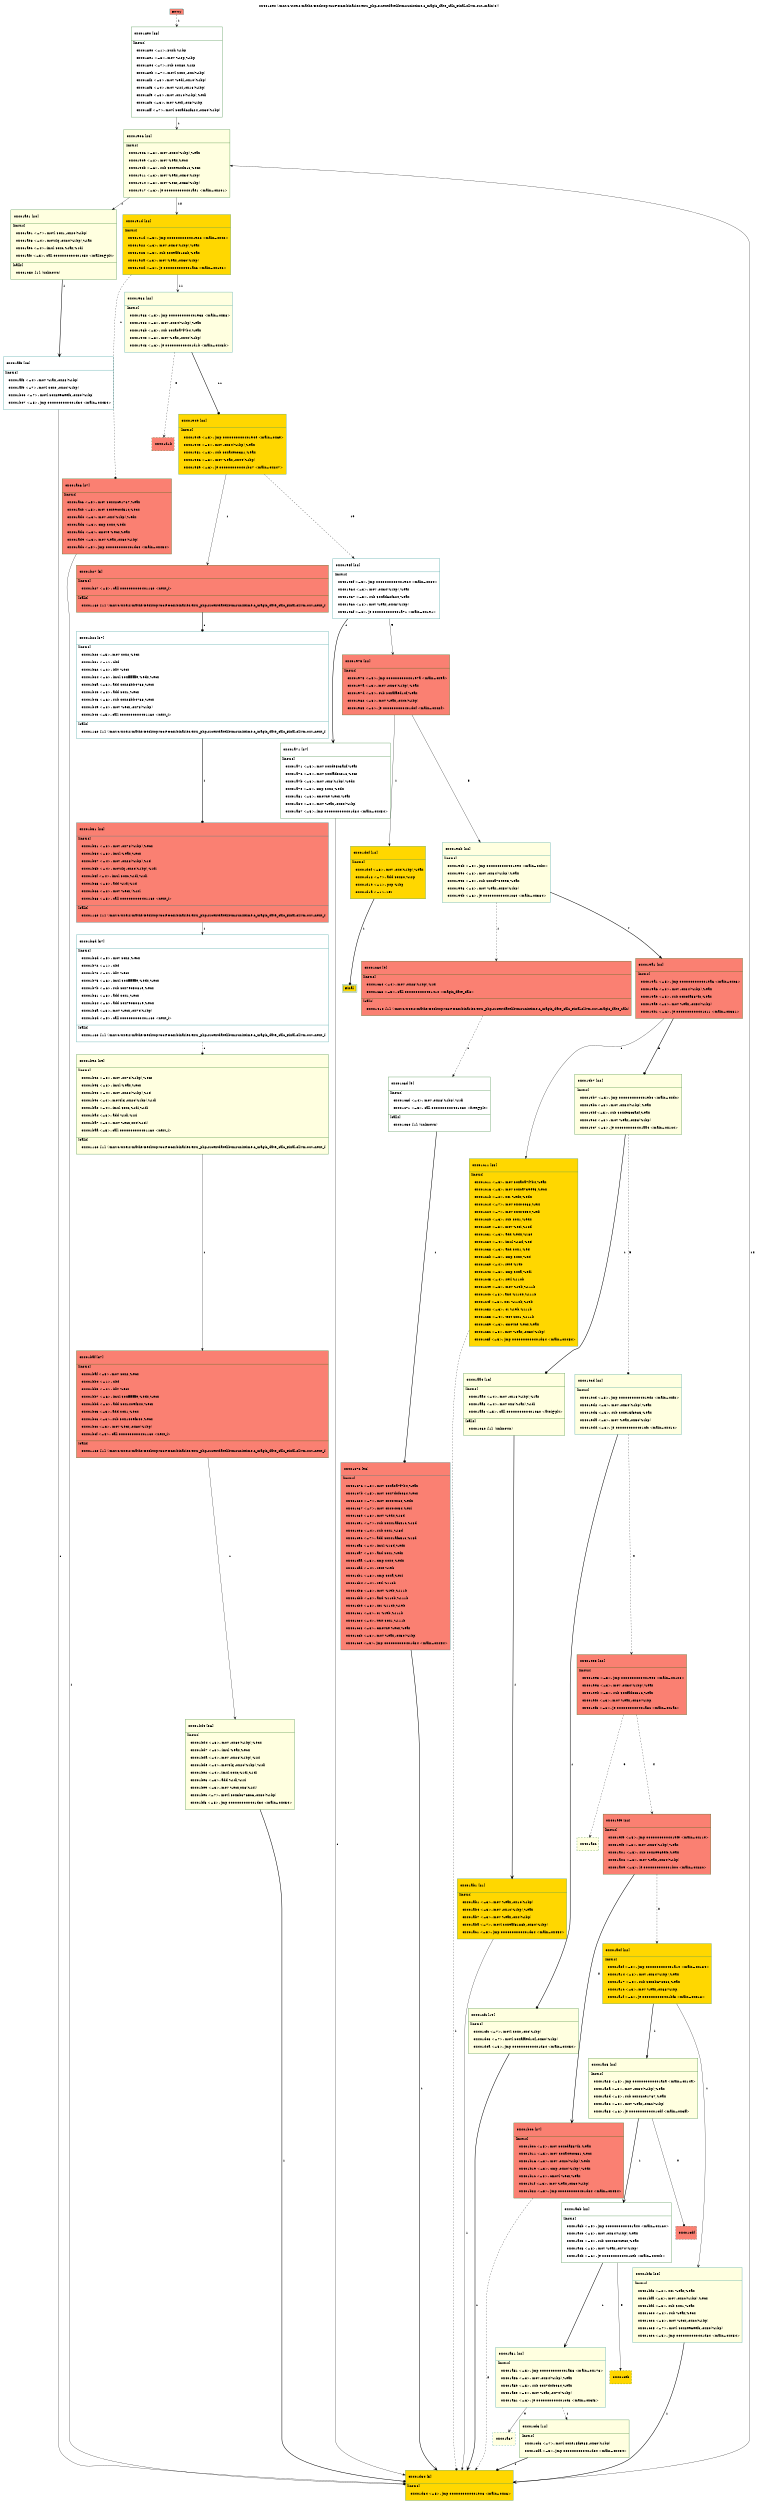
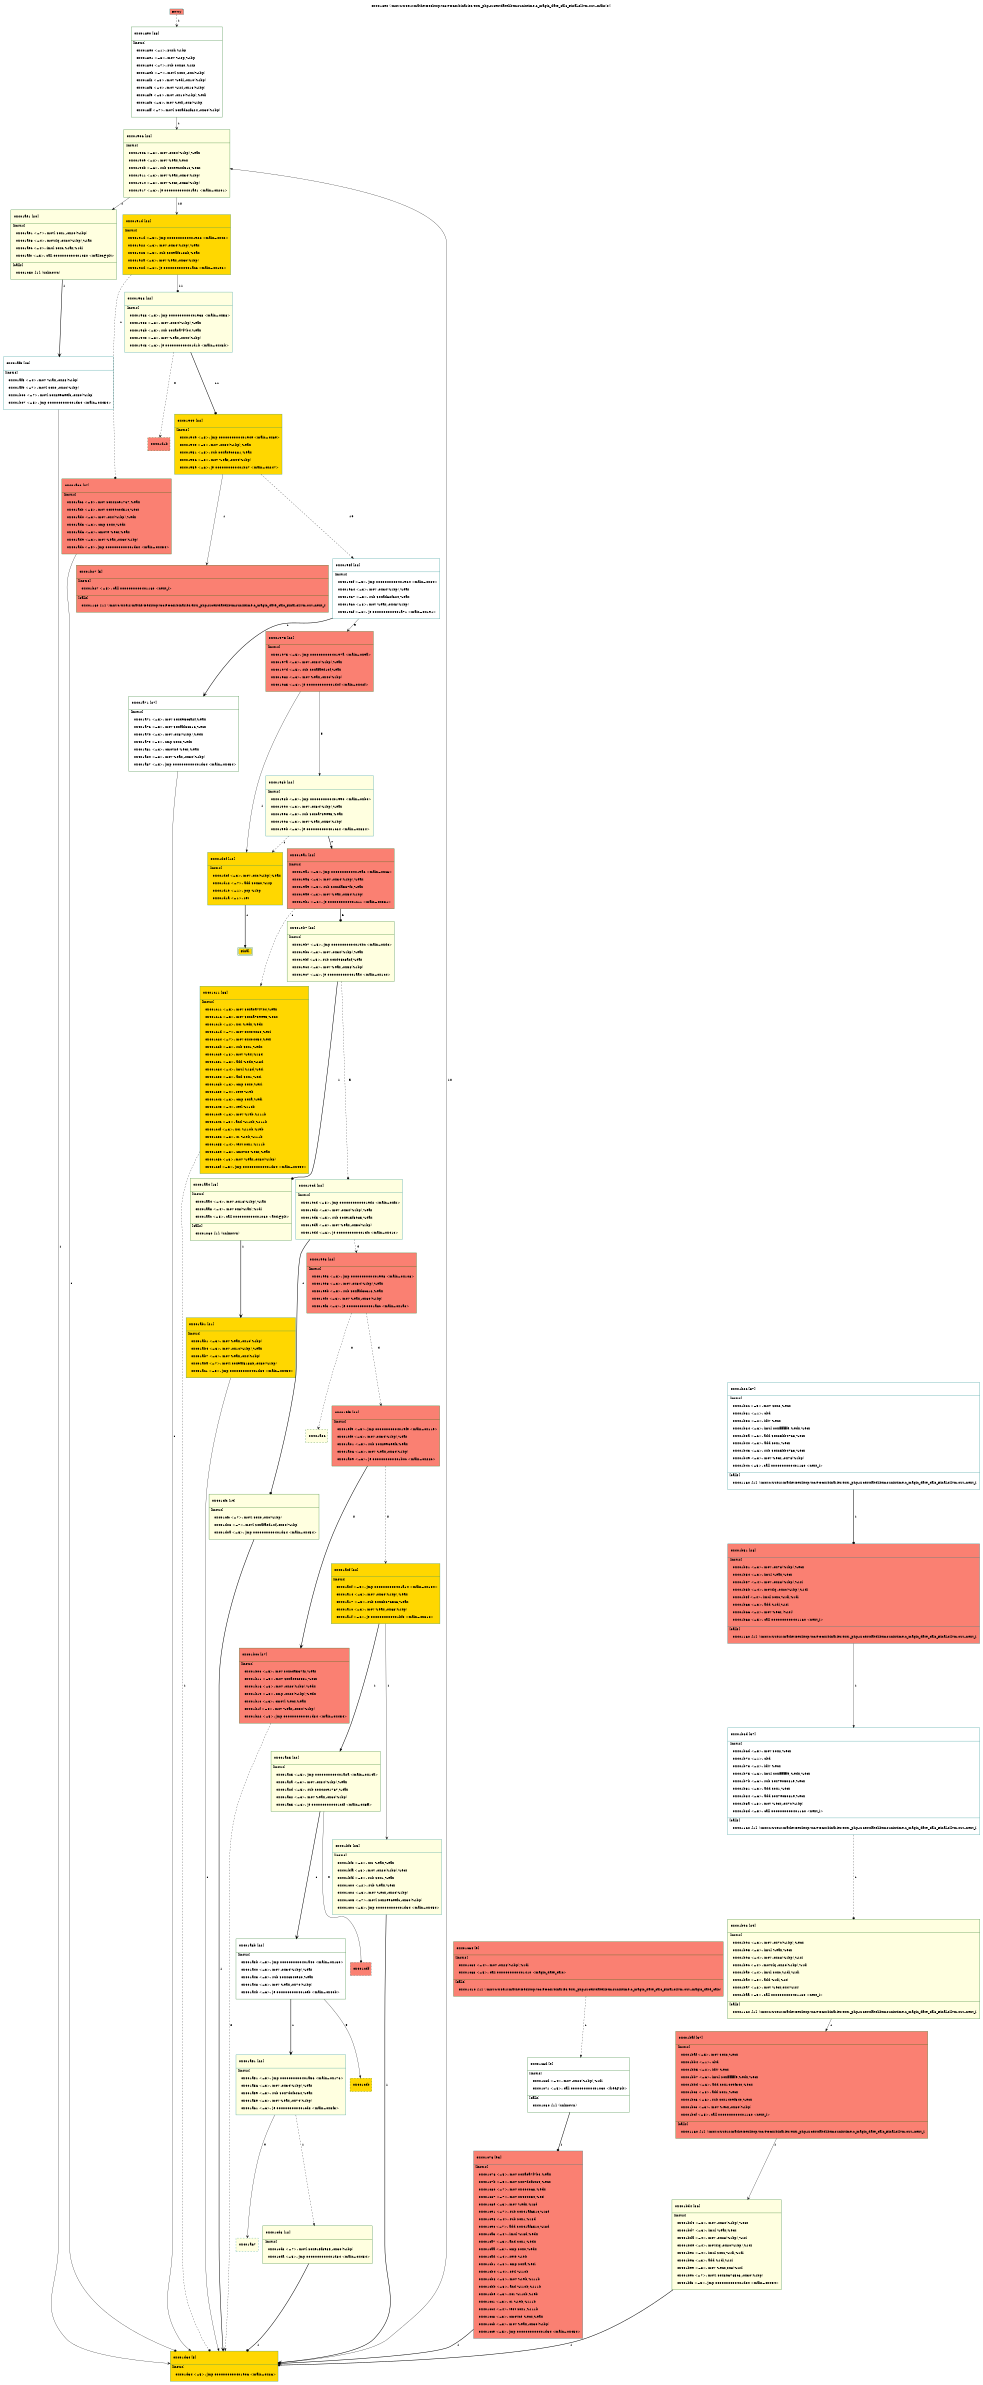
edge "0x40191d [22]" -> "0x401933 [22]": arrowhead vee -> dot
edge "0x401b27 [5]" -> "0x401b2c [37]": removed, label "1"
edge "0x40198b [22]" -> "0x401c64 [9]": now "0x40198b [22]" -> "0x401d0f [12]"
edge "0x401d0f [12]" -> "Final": arrowhead dot -> normal
edge "0x4019a1 [22]" -> "0x401c11 [83]": style solid -> dashed
